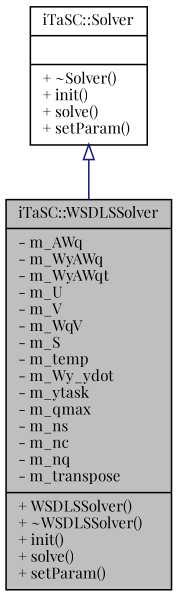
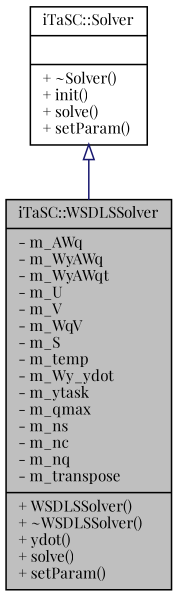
node "iTaSC::WSDLSSolver": text "+ init()" -> "+ ydot()"
